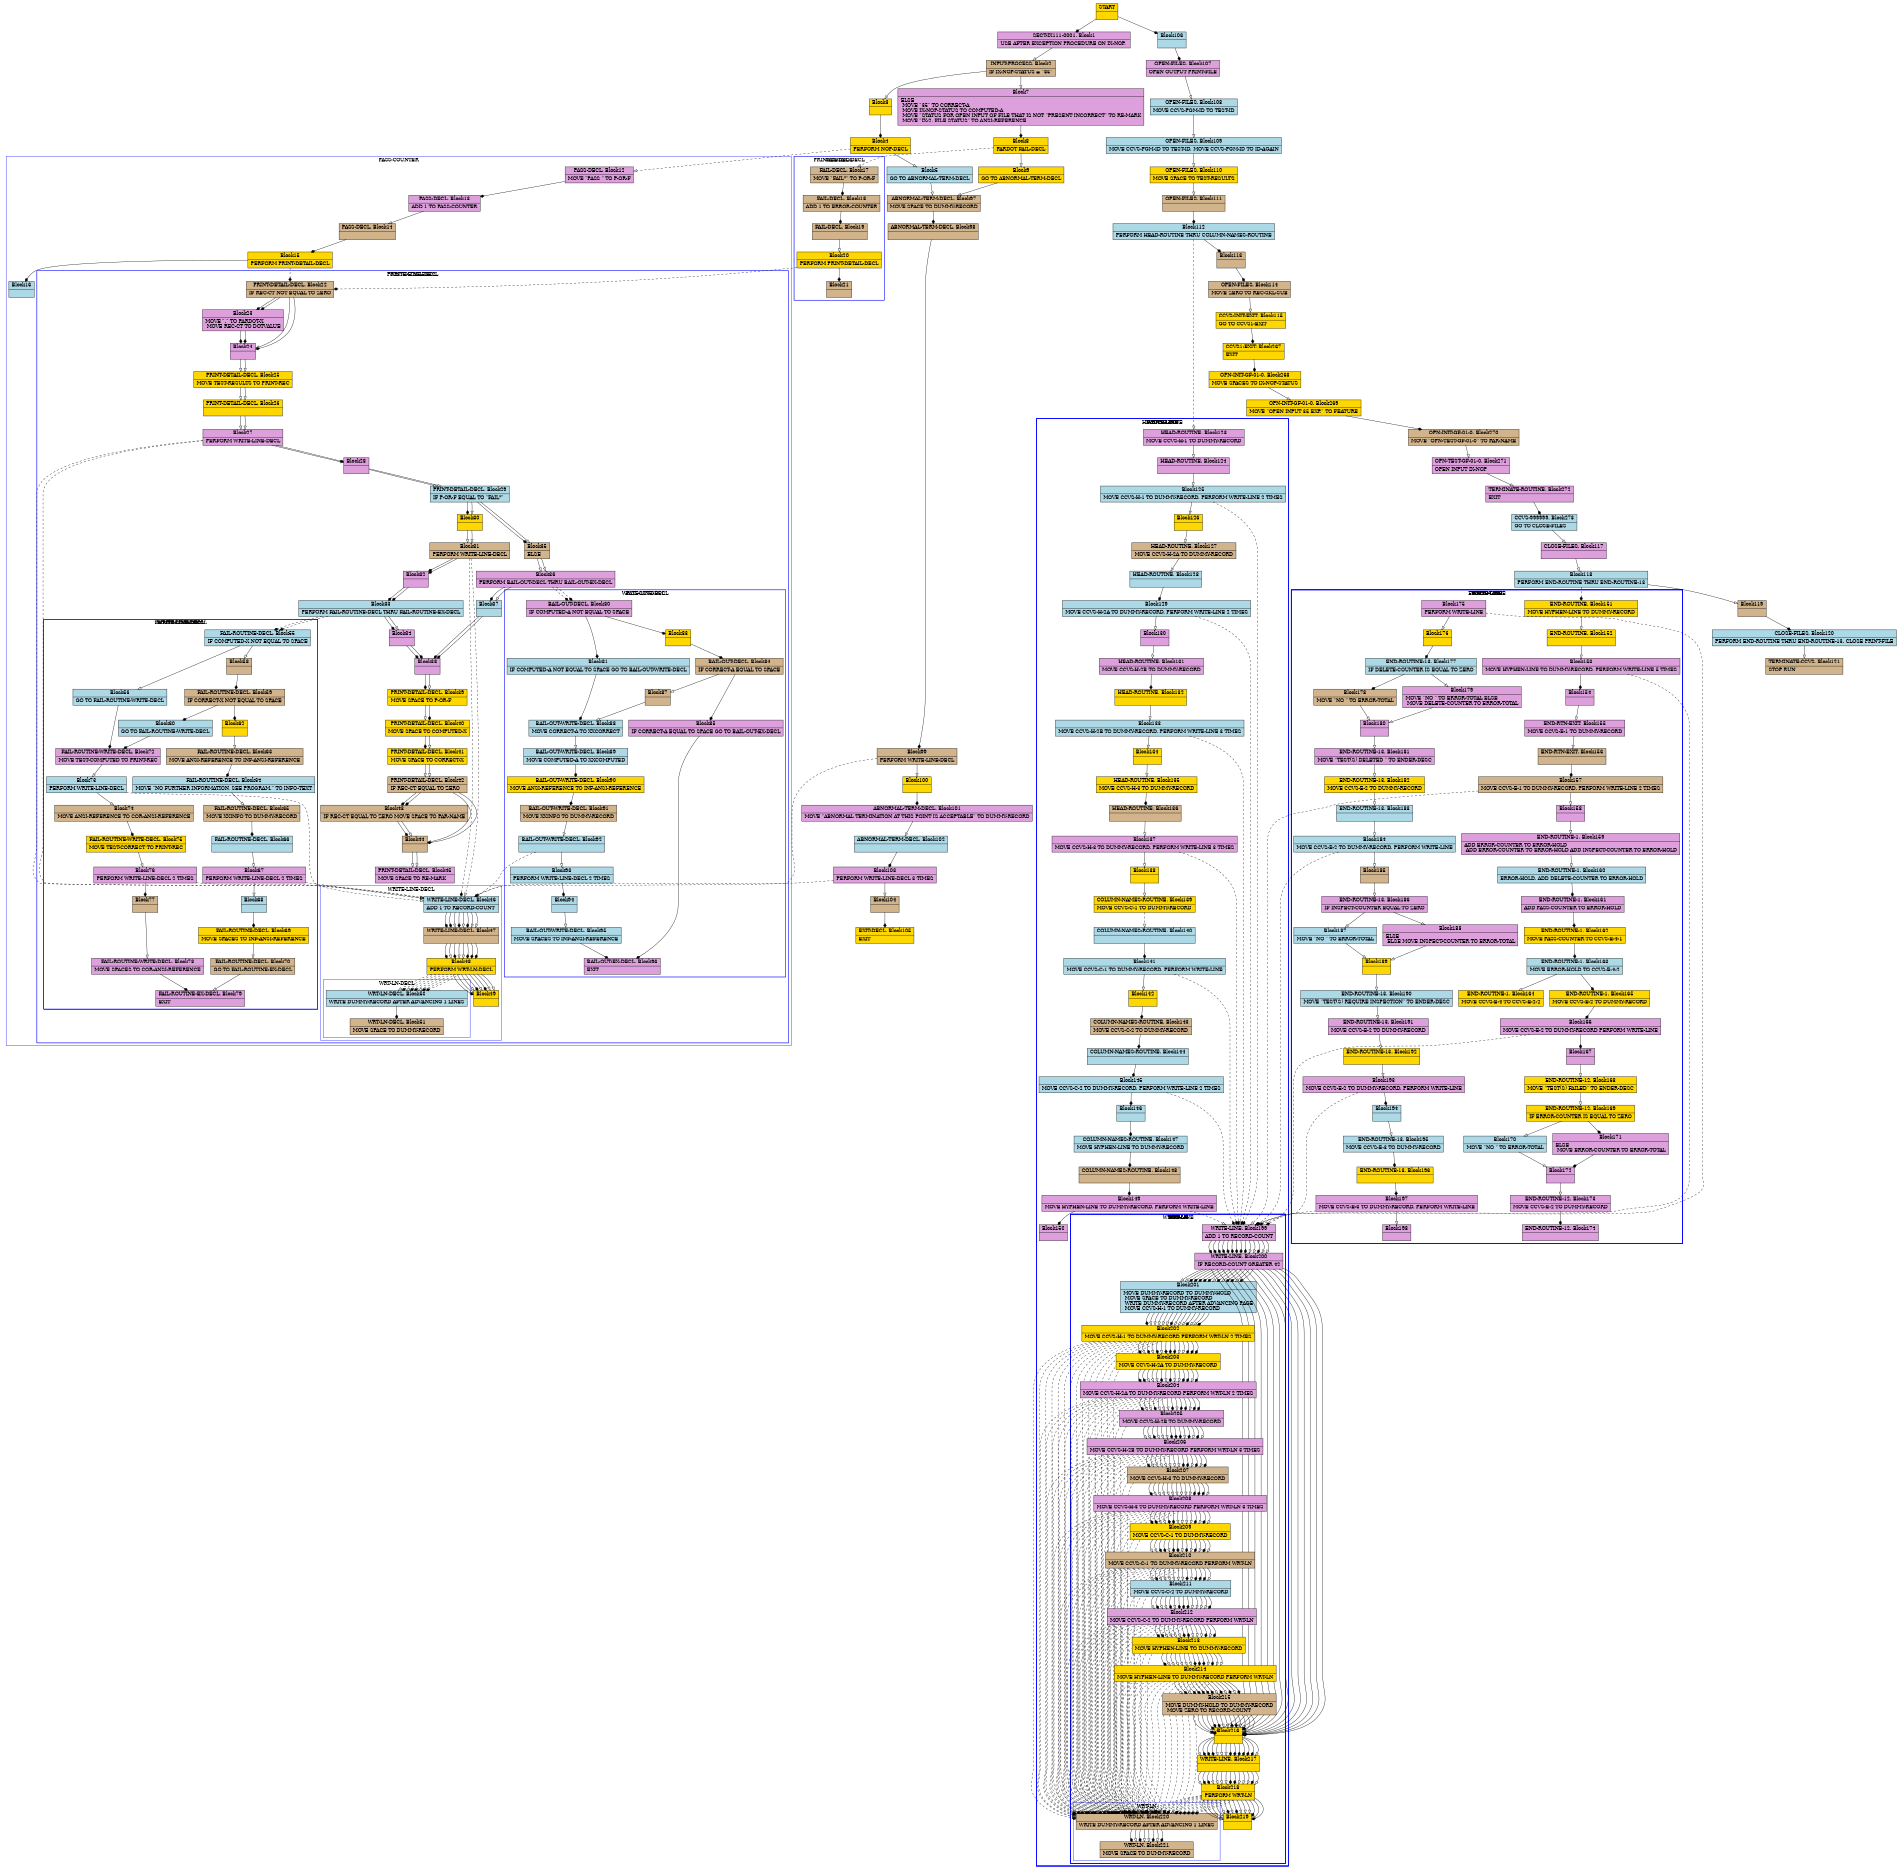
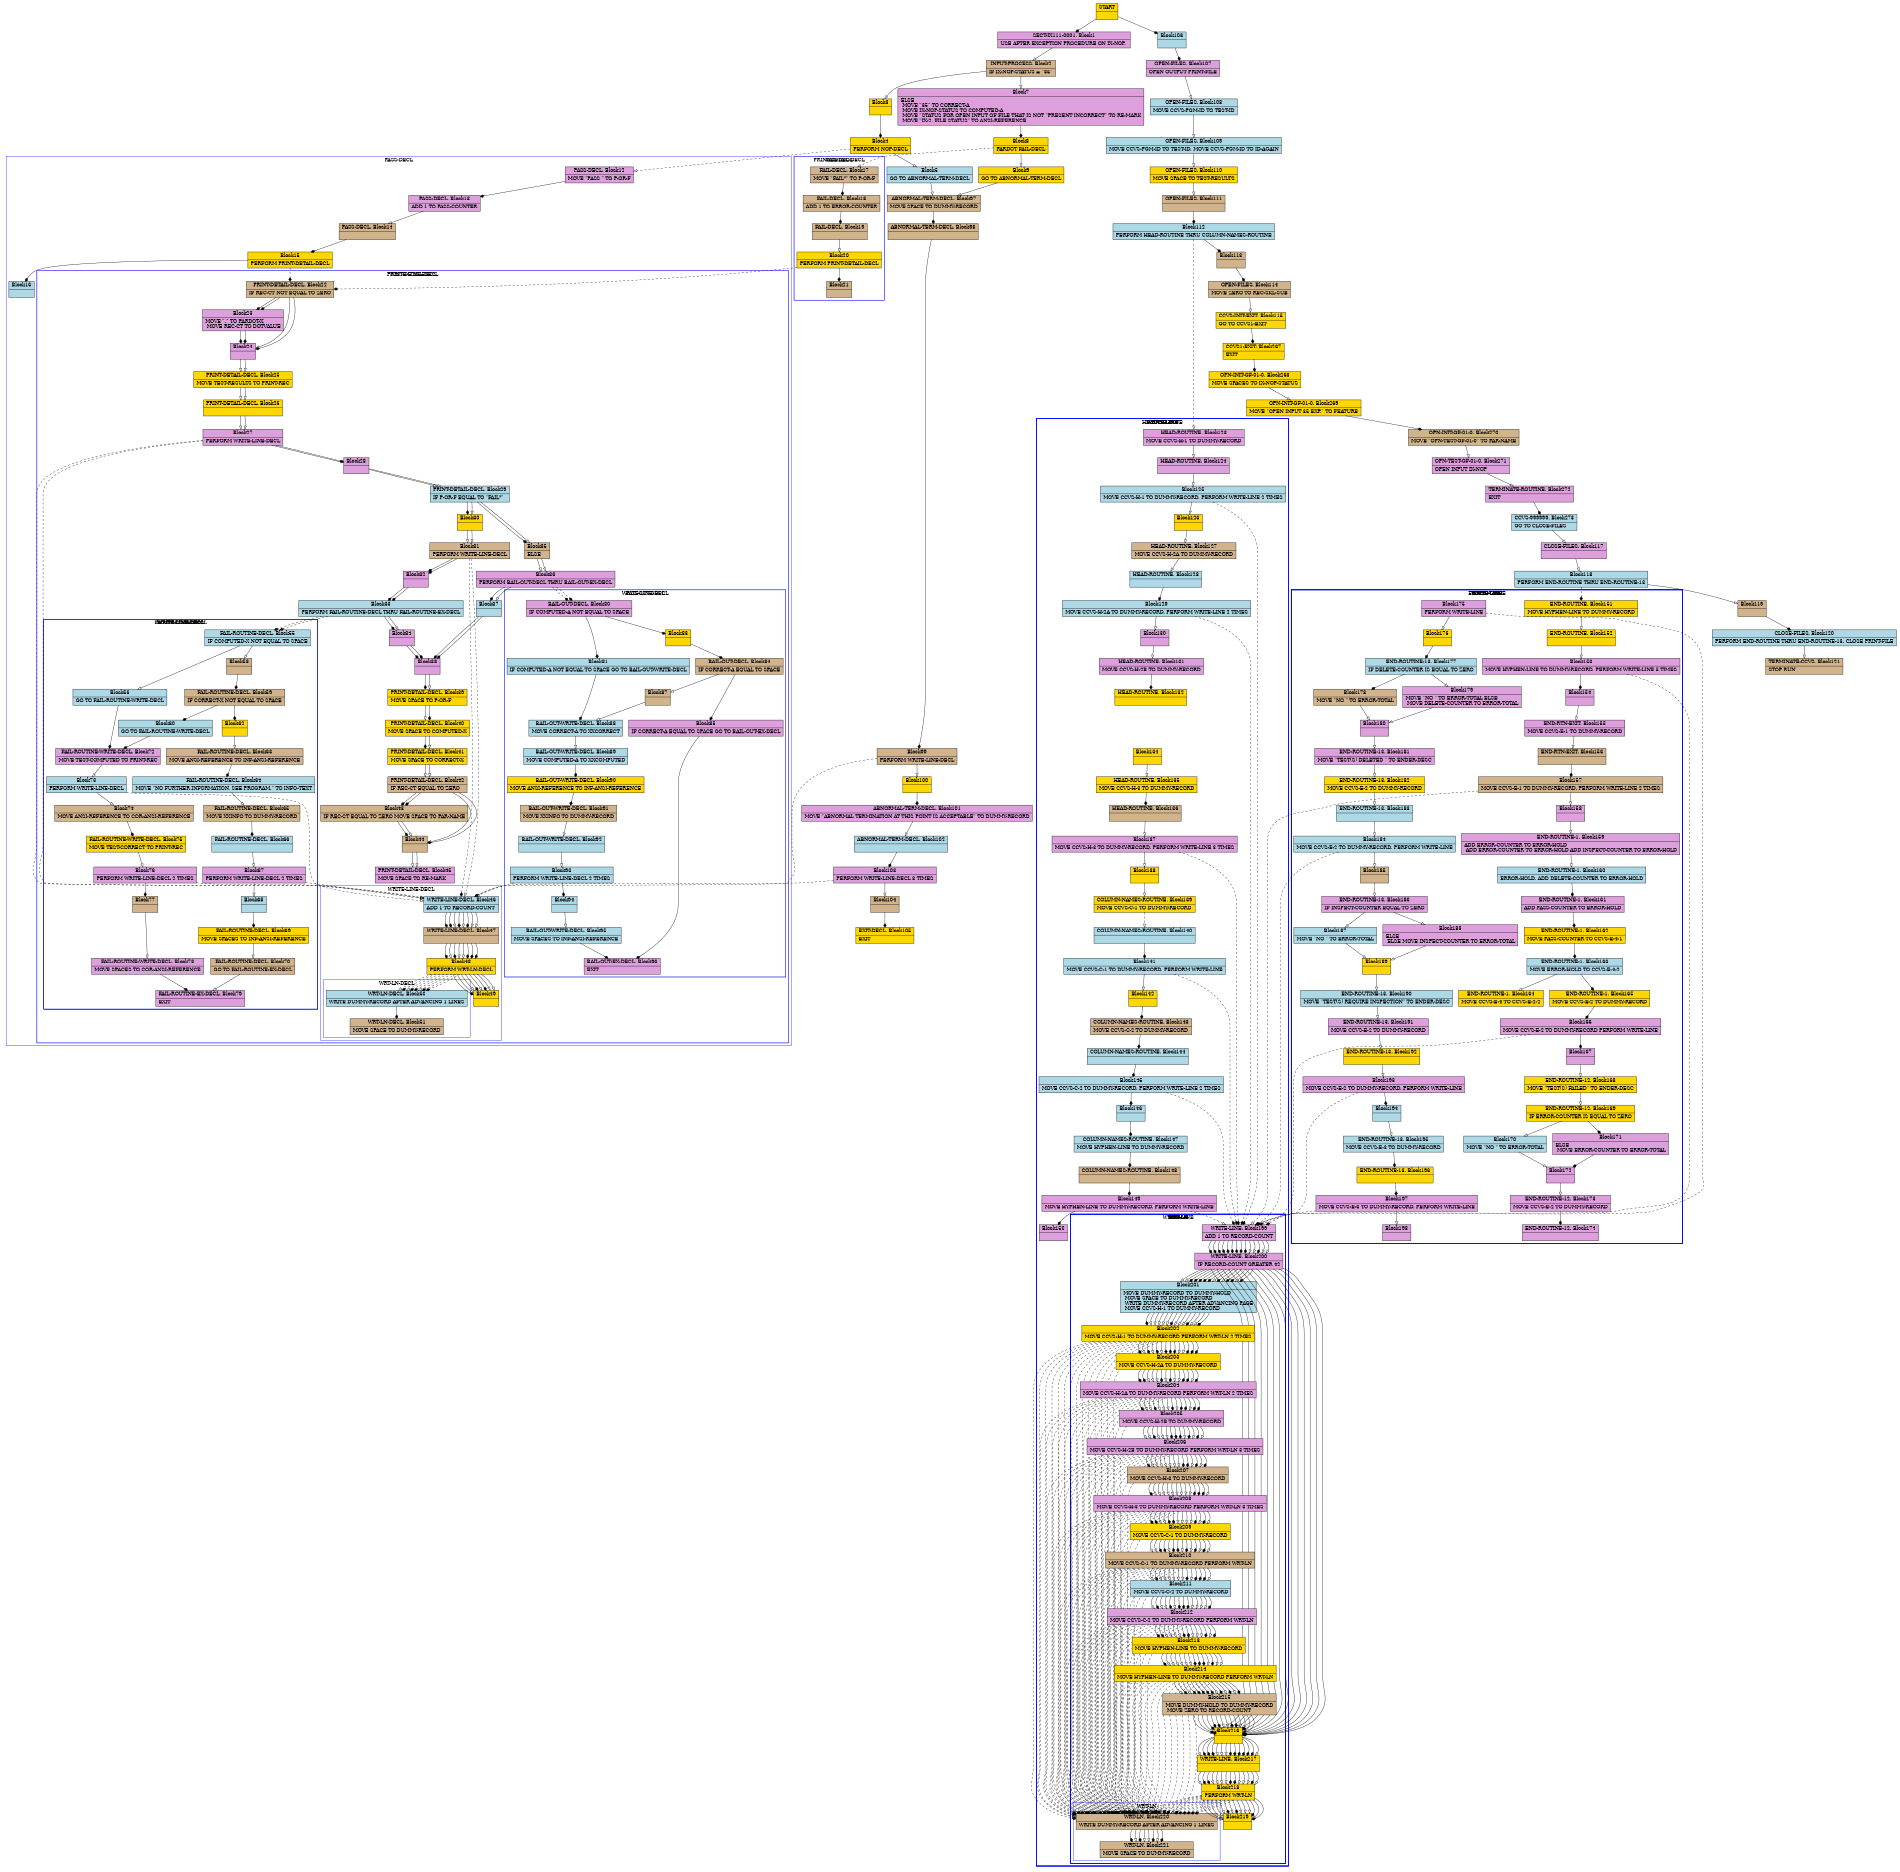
cluster "PASS-COUNTER": label "PASS-COUNTER" -> "PASS-DECL"
node "Block133": removed
edge "BAIL-OUT-WRITE-DECL. Block92" -> "WRITE-LINE-DECL. Block46": now "Block93" -> "WRITE-LINE-DECL. Block46"
